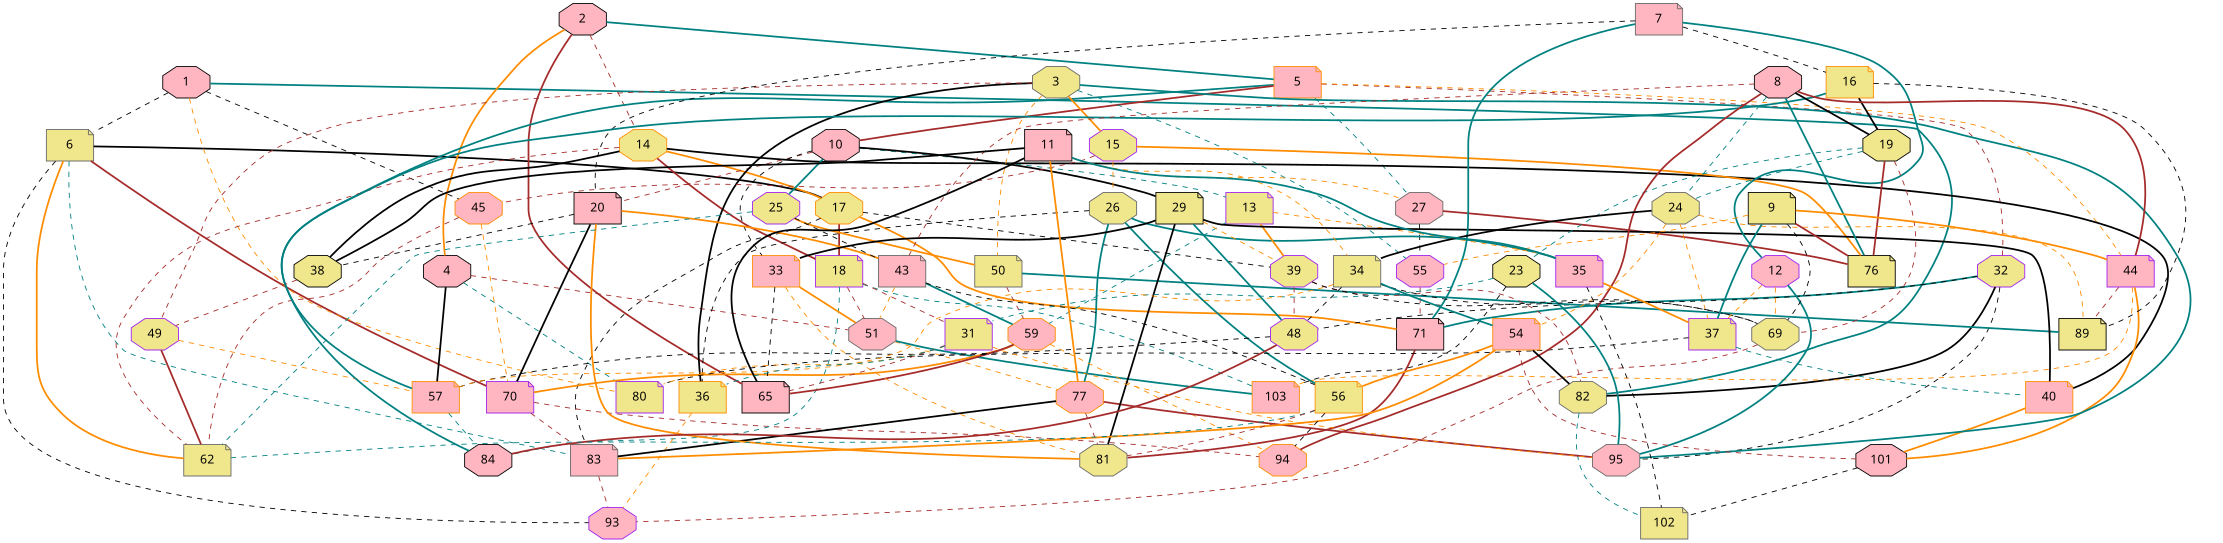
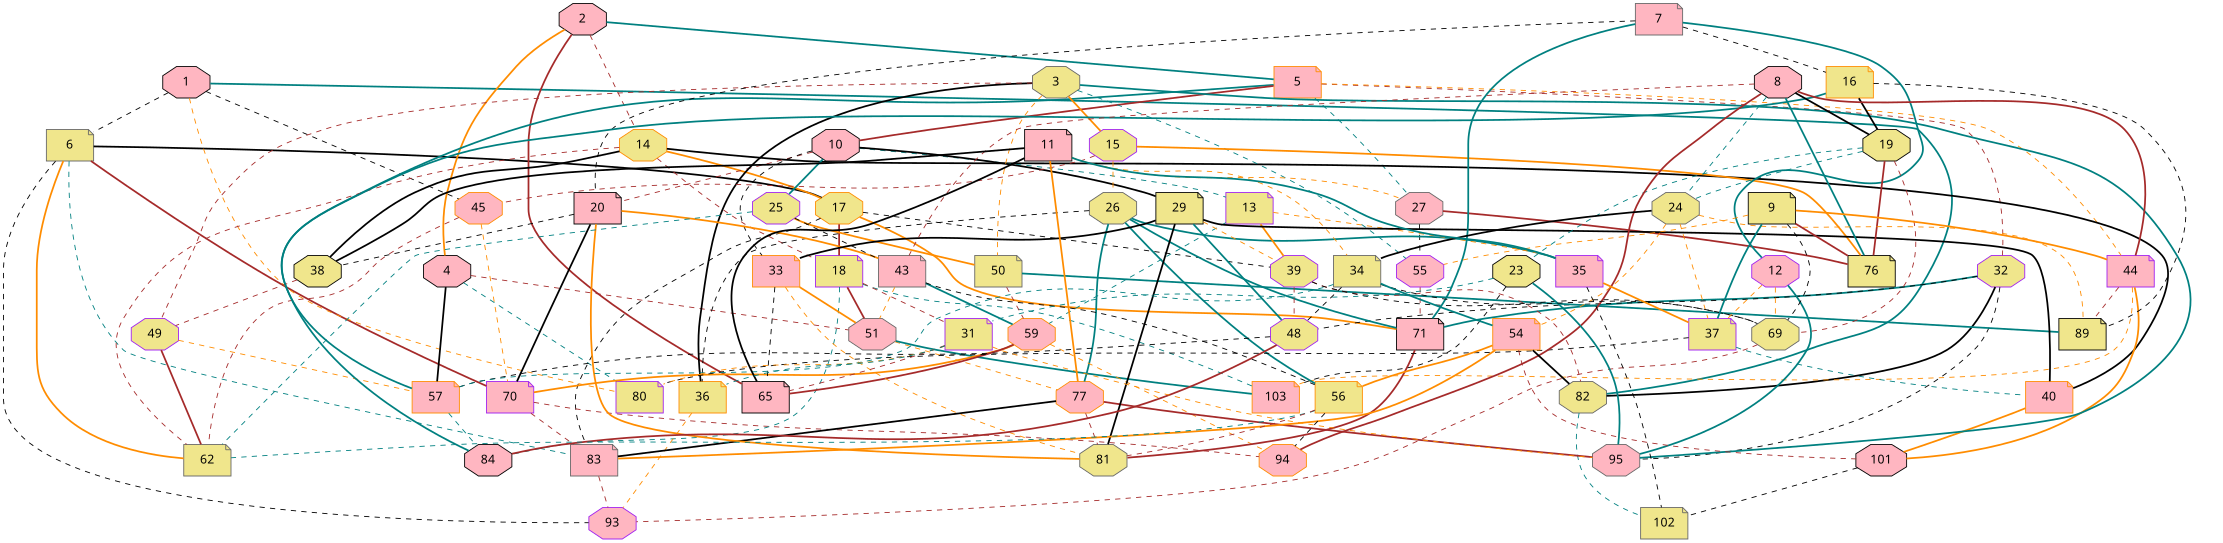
edge "14" -- "18": style bold -> dashed
edge "26" -- "71": added
edge "18" -- "51": style dashed -> bold
edge "34" -- "57": color darkorange -> teal
